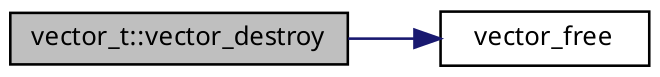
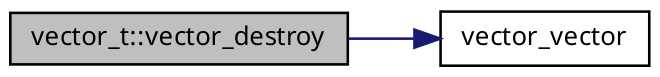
node "vector_free": label "vector_free" -> "vector_vector"
